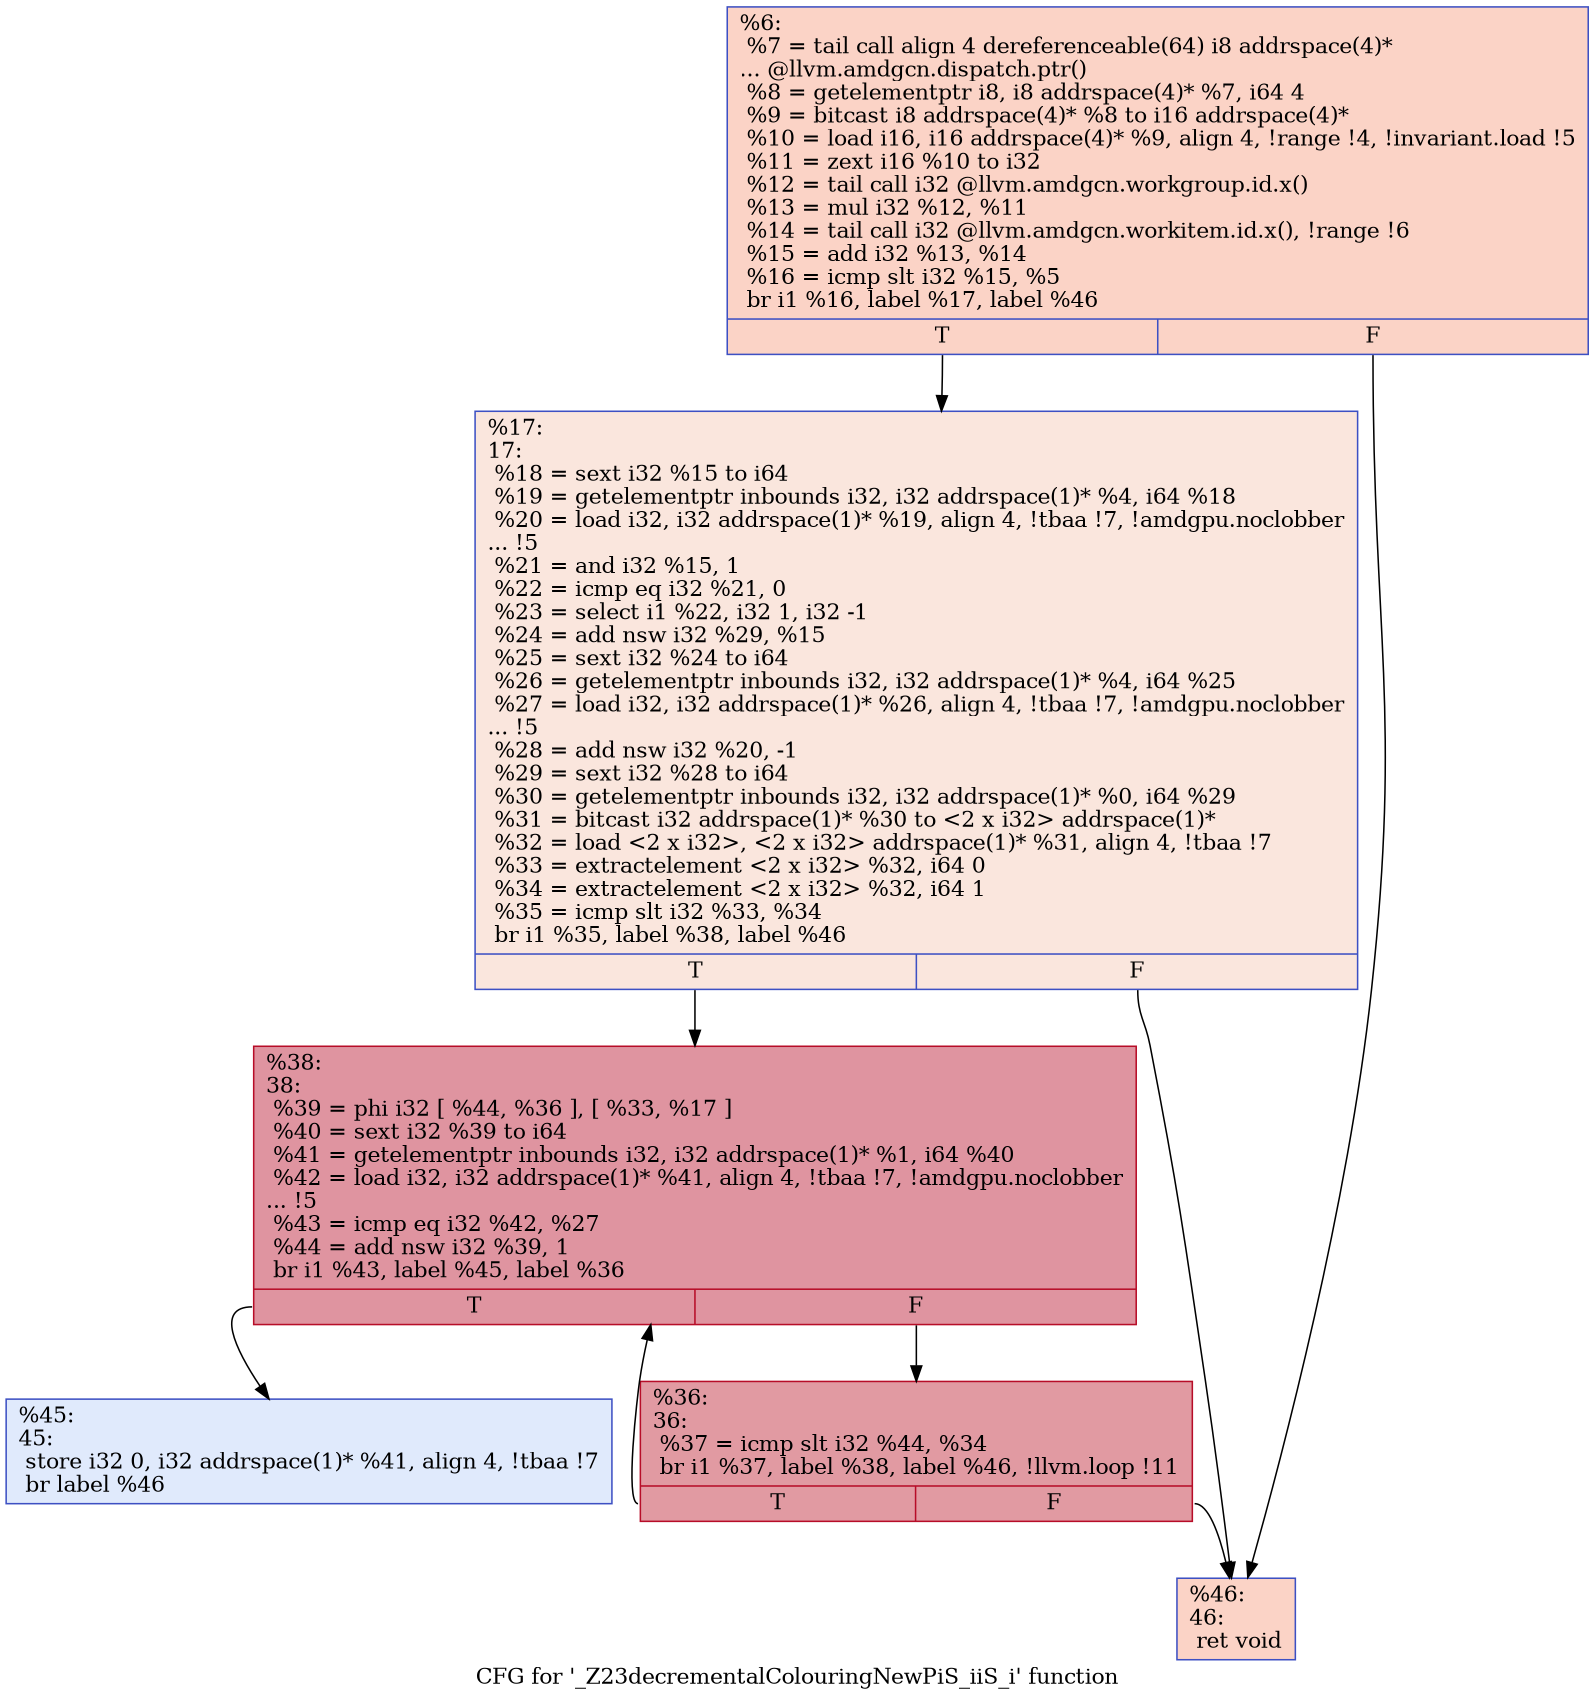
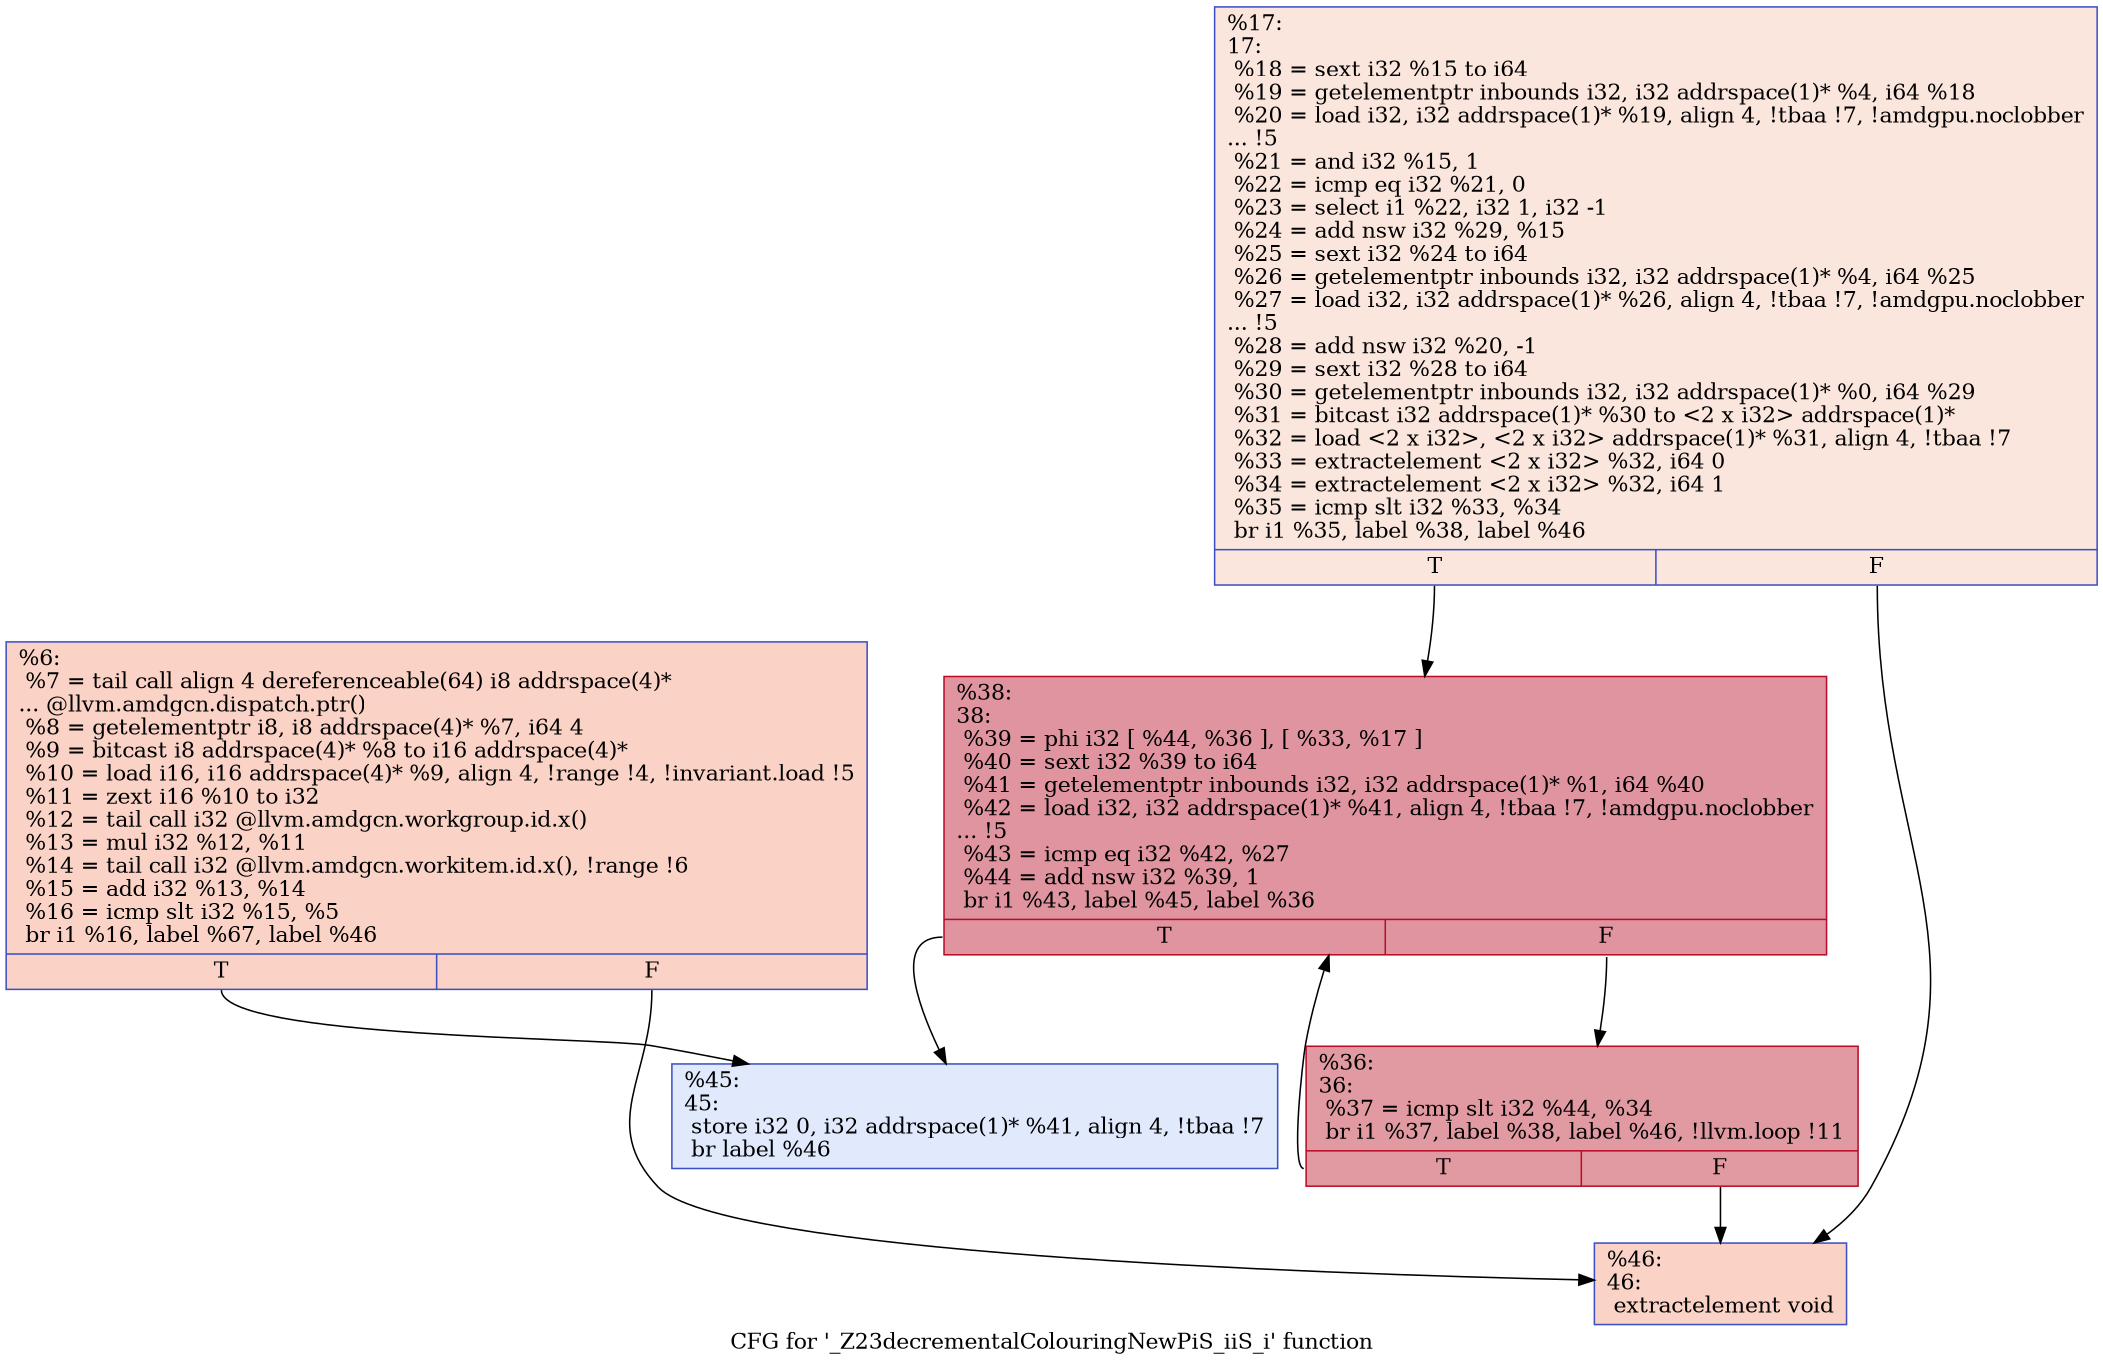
node "%6:": text "br i1 %16, label %17, label %46" -> "br i1 %16, label %67, label %46"
edge "%6:" -> "%17:": now "%6:" -> "%45:"
node "%46:": text "ret void" -> "extractelement void"
